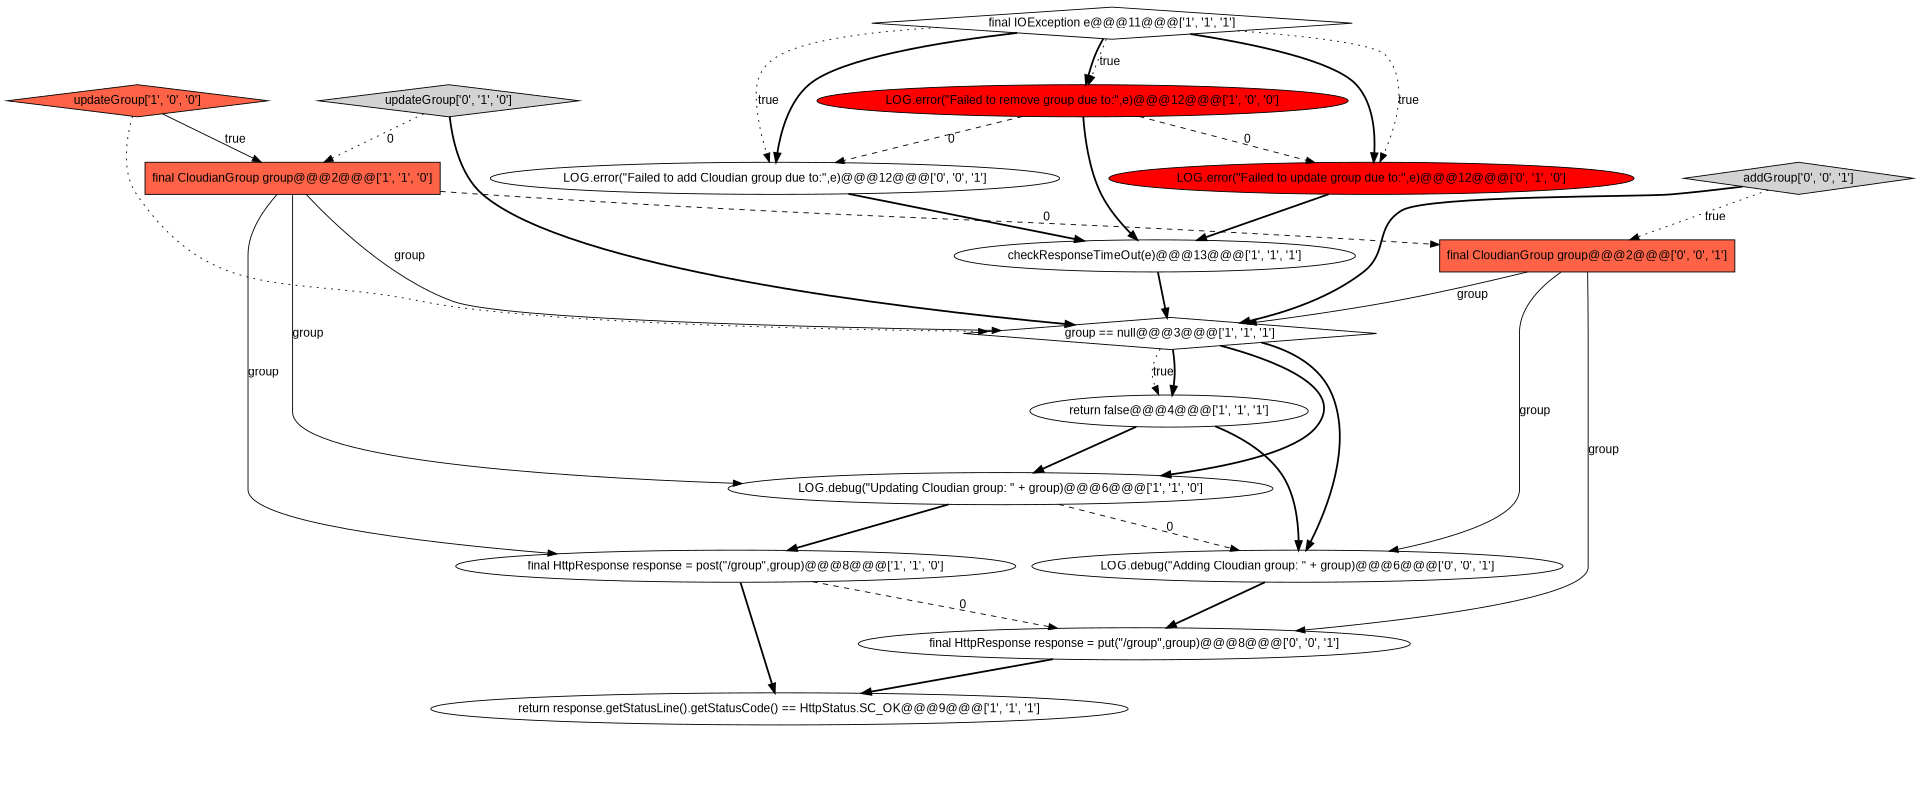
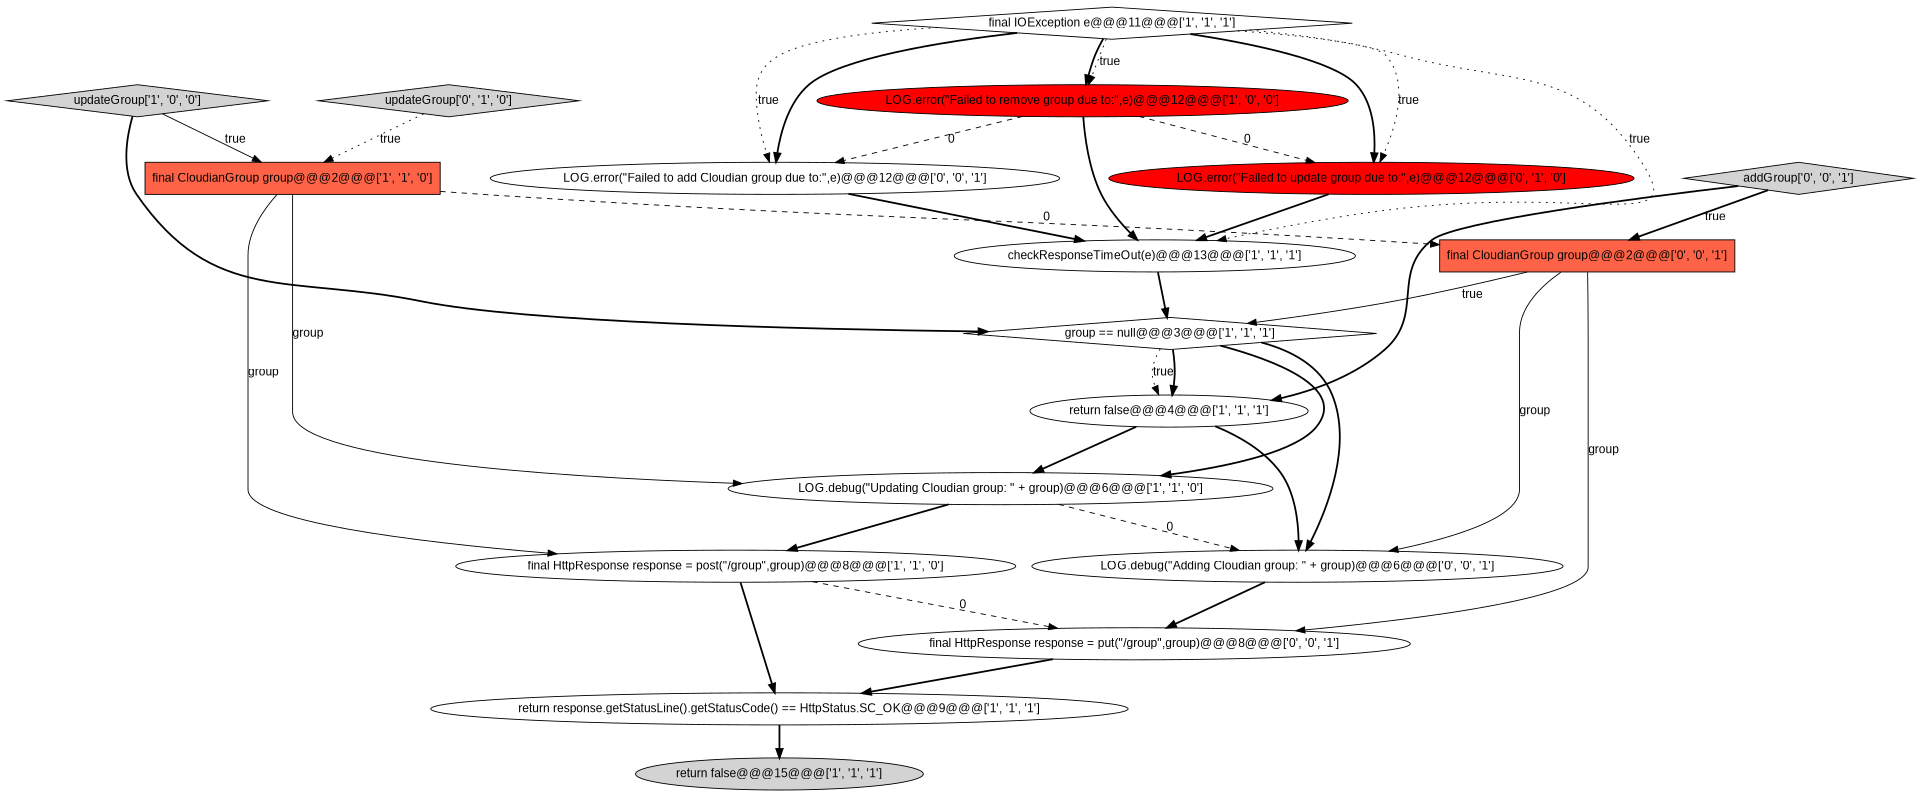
node "updateGroup['1', '0', '0']": fillcolor tomato -> lightgray
edge "updateGroup['0', '1', '0']" -> "final CloudianGroup group@@@2@@@['1', '1', '0']": label "0" -> "true"
edge "final IOException e@@@11@@@['1', '1', '1']" -> "checkResponseTimeOut(e)@@@13@@@['1', '1', '1']": added, label "true"
edge "addGroup['0', '0', '1']" -> "group == null@@@3@@@['1', '1', '1']": now "addGroup['0', '0', '1']" -> "return false@@@4@@@['1', '1', '1']"
edge "addGroup['0', '0', '1']" -> "final CloudianGroup group@@@2@@@['0', '0', '1']": style dotted -> bold
edge "updateGroup['0', '1', '0']" -> "group == null@@@3@@@['1', '1', '1']": removed
edge "final CloudianGroup group@@@2@@@['0', '0', '1']" -> "group == null@@@3@@@['1', '1', '1']": label "group" -> "true"
edge "final CloudianGroup group@@@2@@@['1', '1', '0']" -> "group == null@@@3@@@['1', '1', '1']": removed, label "group"
edge "updateGroup['1', '0', '0']" -> "group == null@@@3@@@['1', '1', '1']": style dotted -> bold
node "return false@@@15@@@['1', '1', '1']": added
